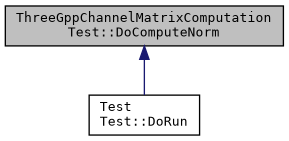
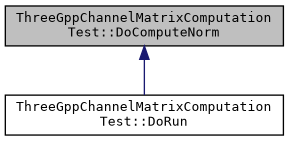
node "Test Test::DoRun": label "Test Test::DoRun" -> "ThreeGppChannelMatrixComputation Test::DoRun"
